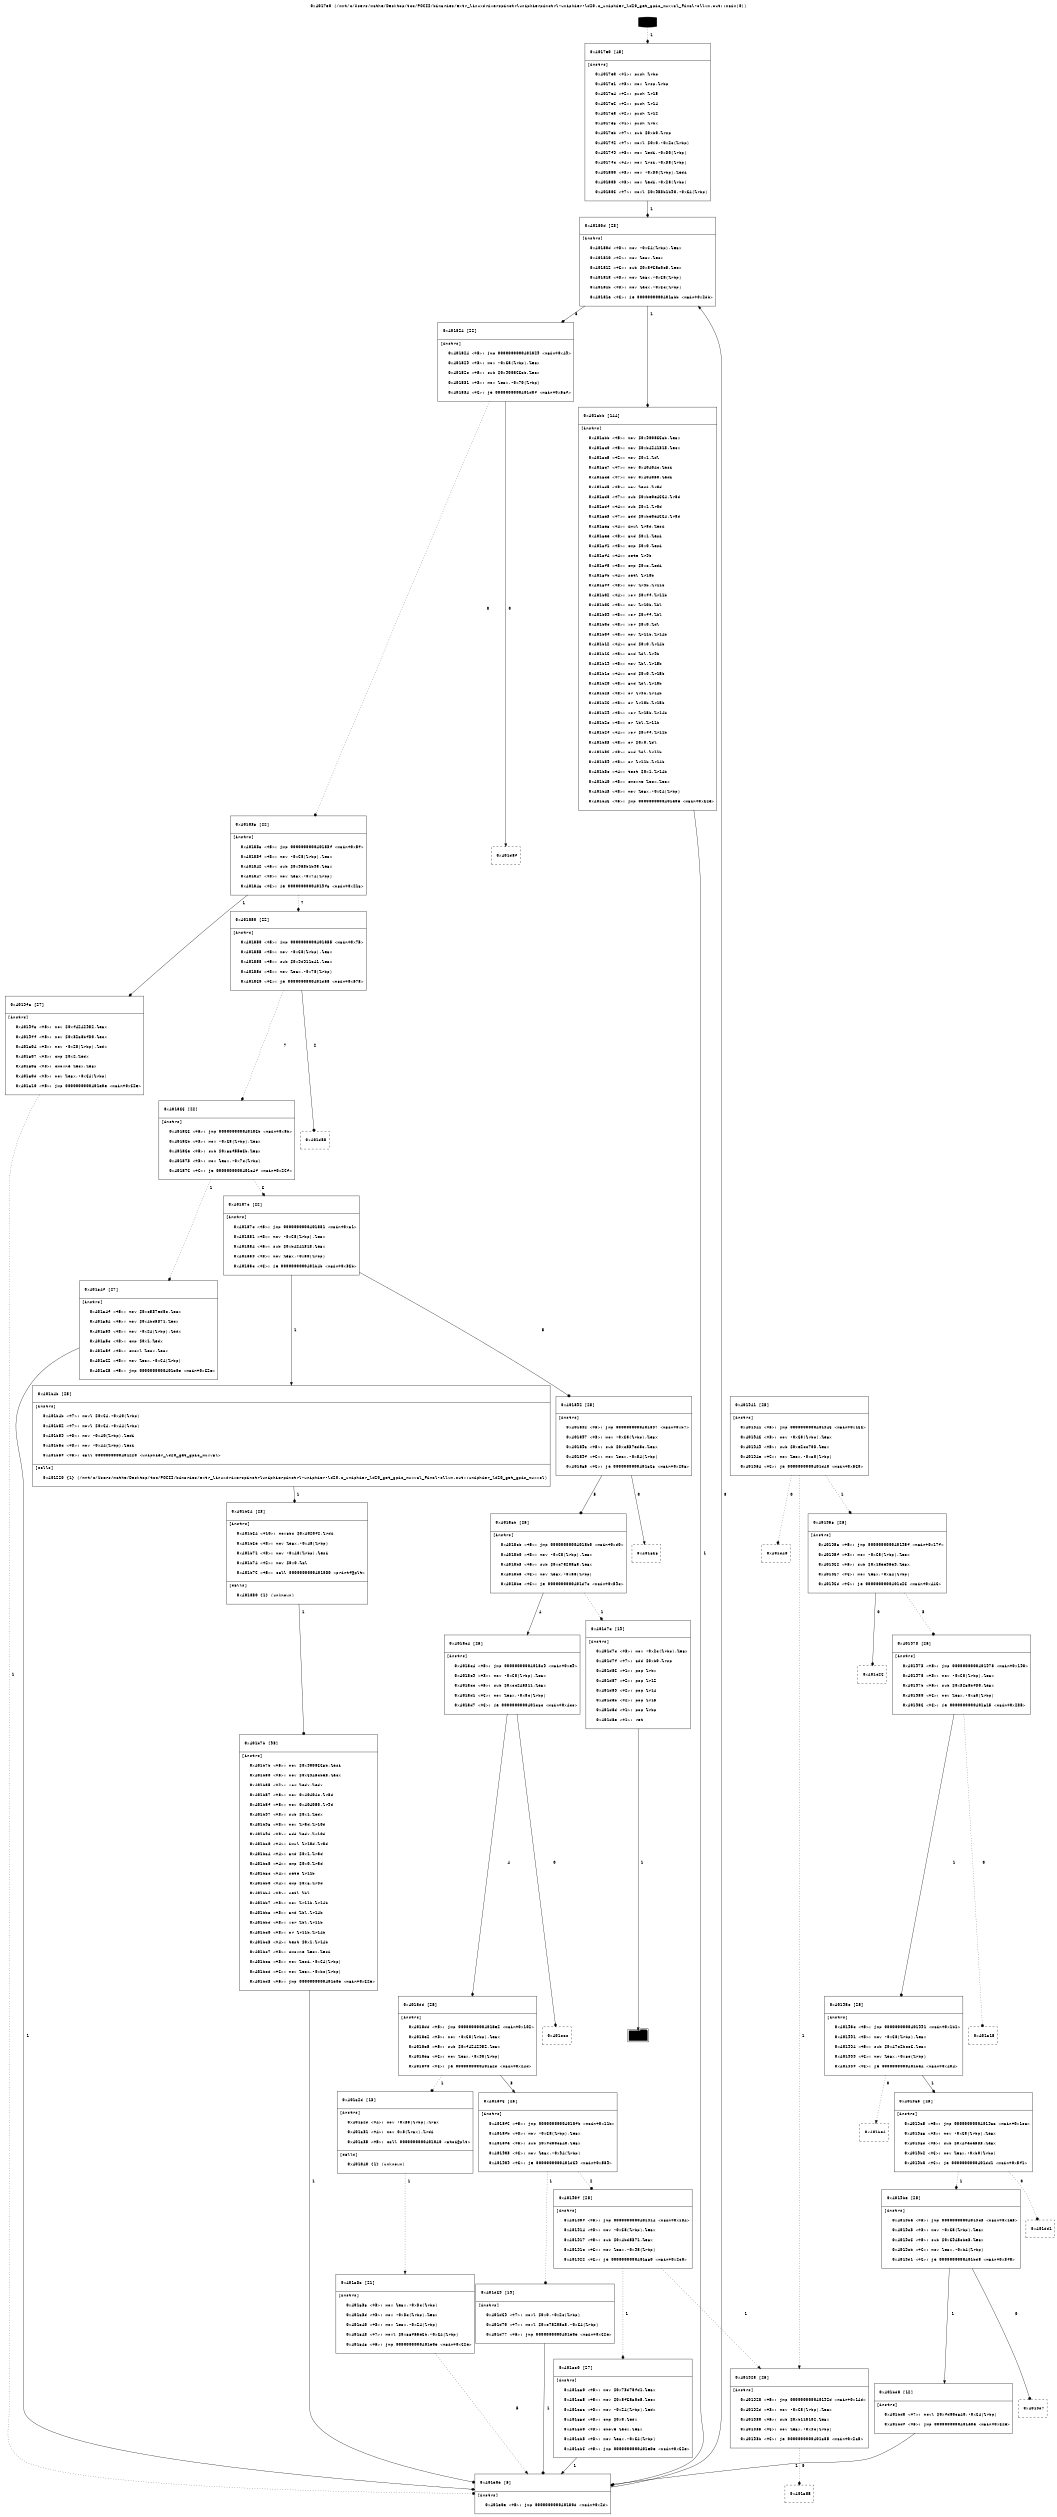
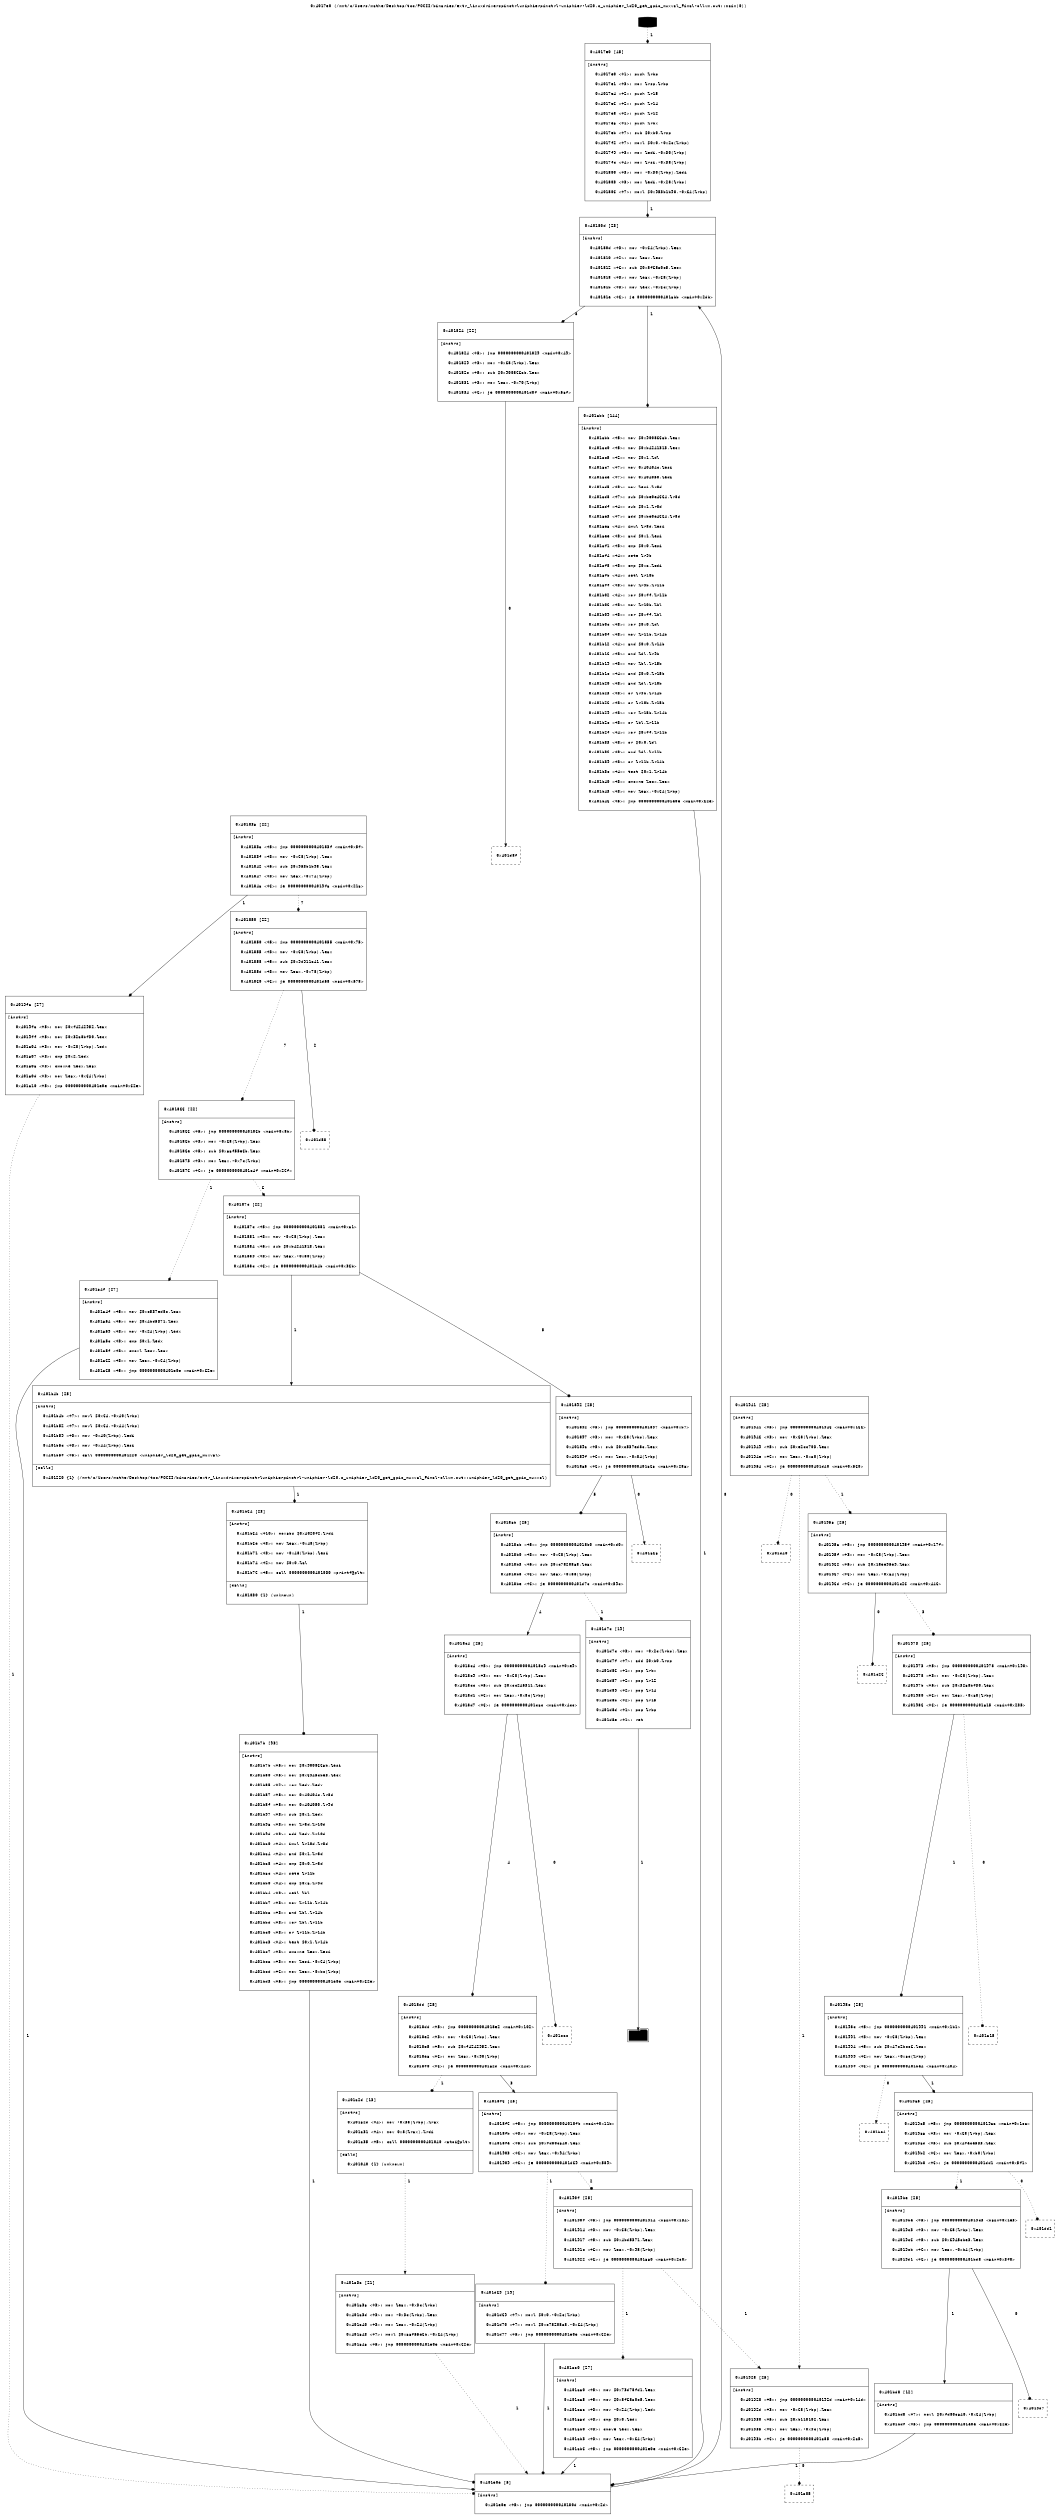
edge "0x401824 [22]" -> "0x40183a [22]": removed, label "8"
edge "0x401a3a [21]" -> "0x401e0e [5]": label " 5" -> " 1"
